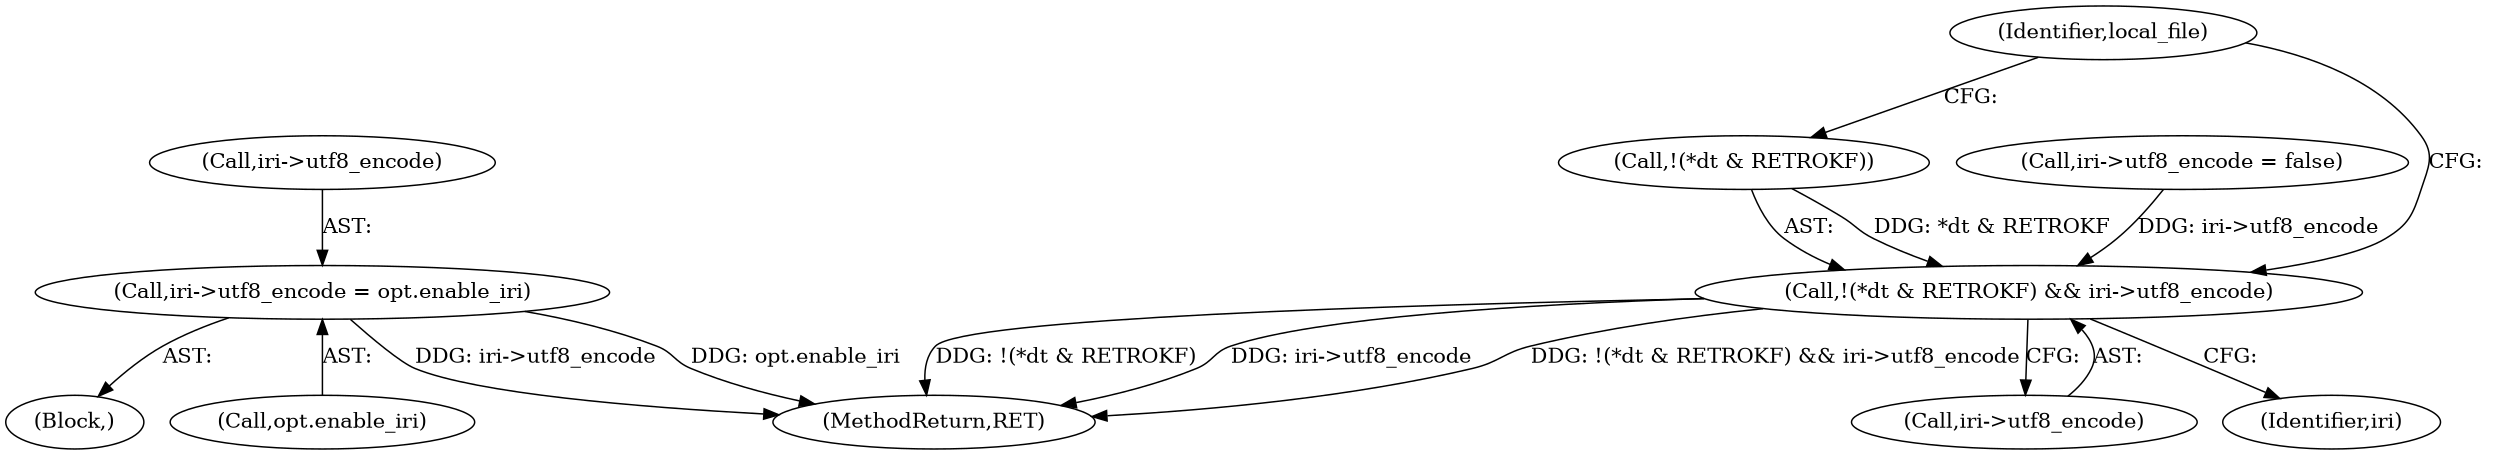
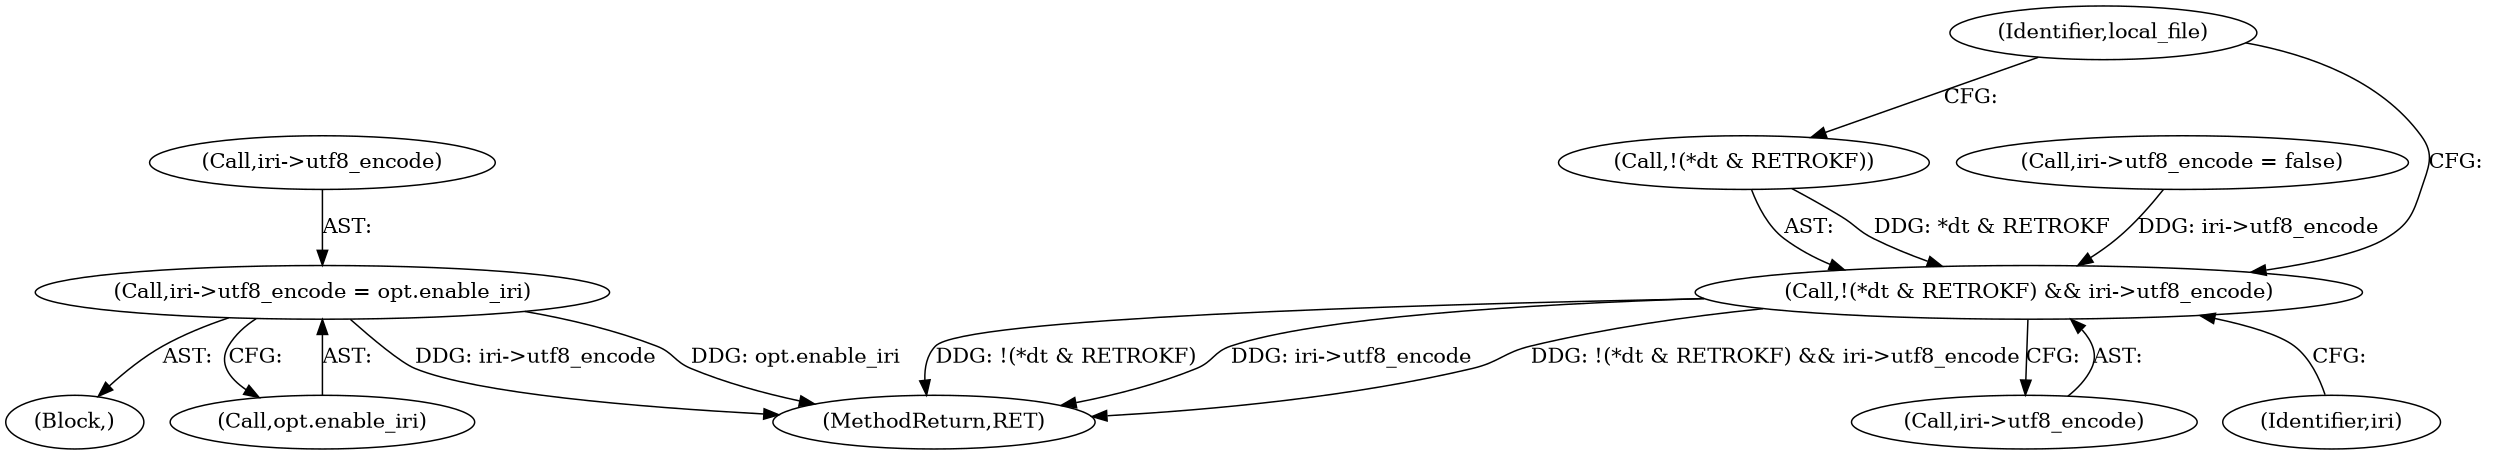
edge "(Call,iri->utf8_encode = opt.enable_iri)" -> "(Call,opt.enable_iri)": added, label "CFG:"
edge "(Call,!(*dt & RETROKF) && iri->utf8_encode)" -> "(Identifier,iri)": reversed
